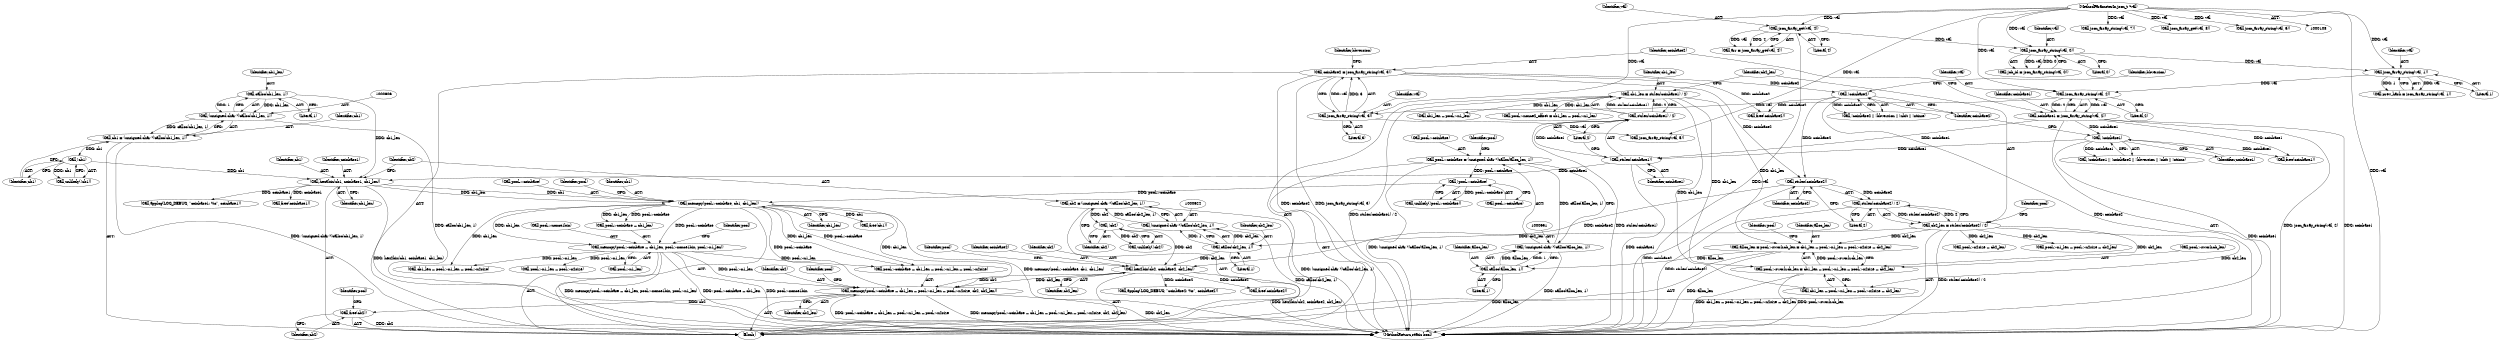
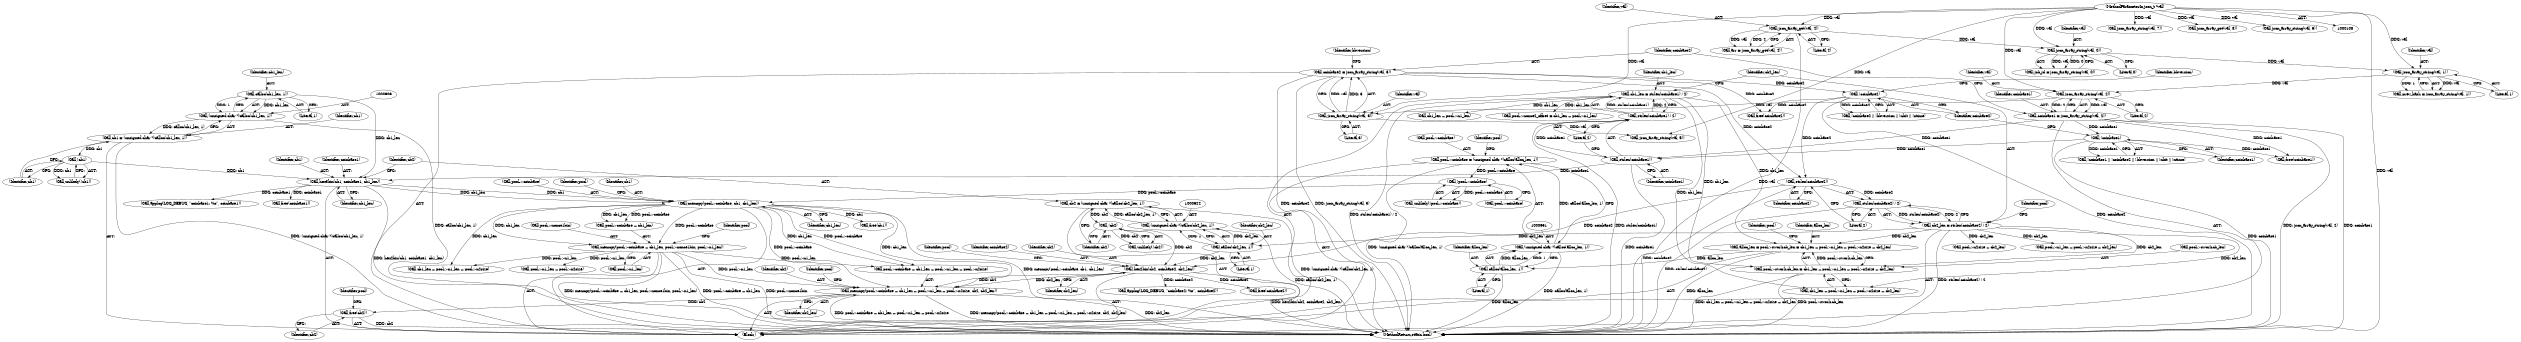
edge "(Call,unlikely(!pool->coinbase))" -> "(Call,!pool->coinbase)": label "CFG: " -> "AST: "
